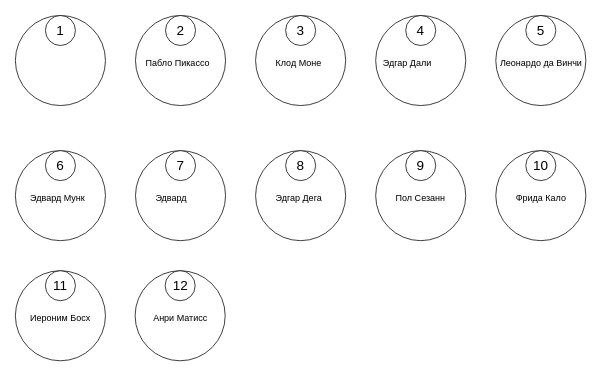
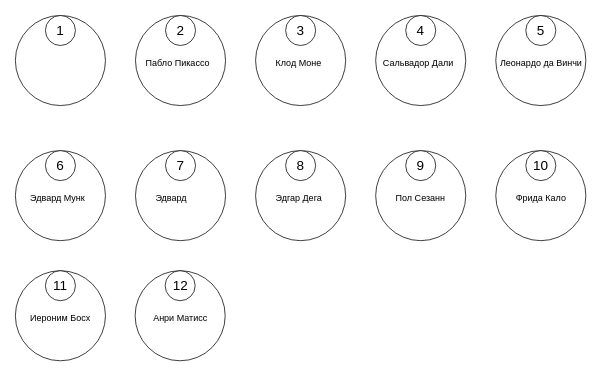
node "Эдгар Дали": label "Эдгар Дали" -> "Сальвадор Дали"
